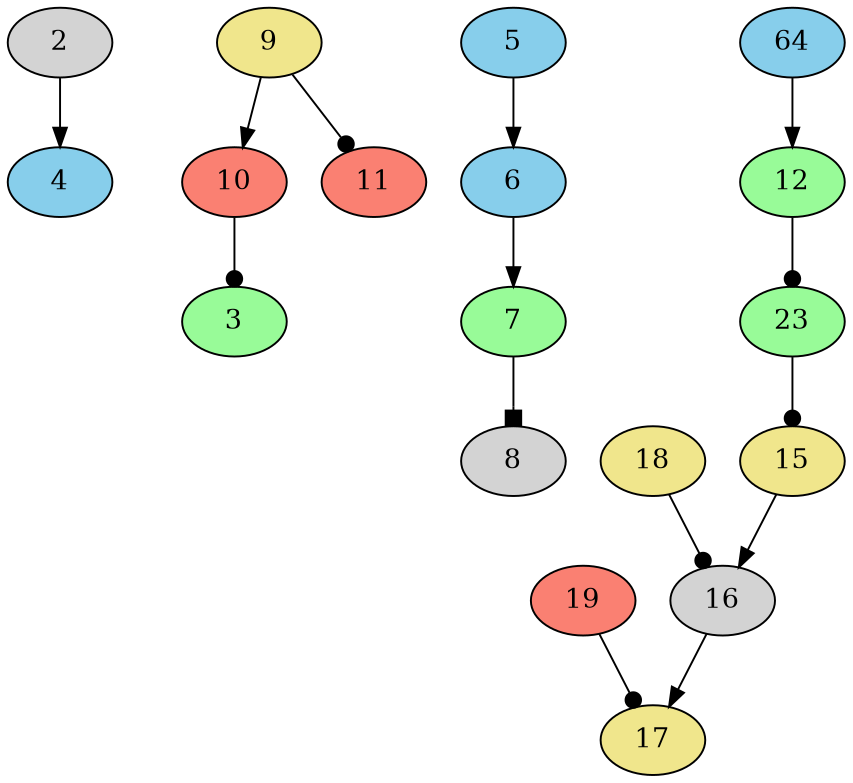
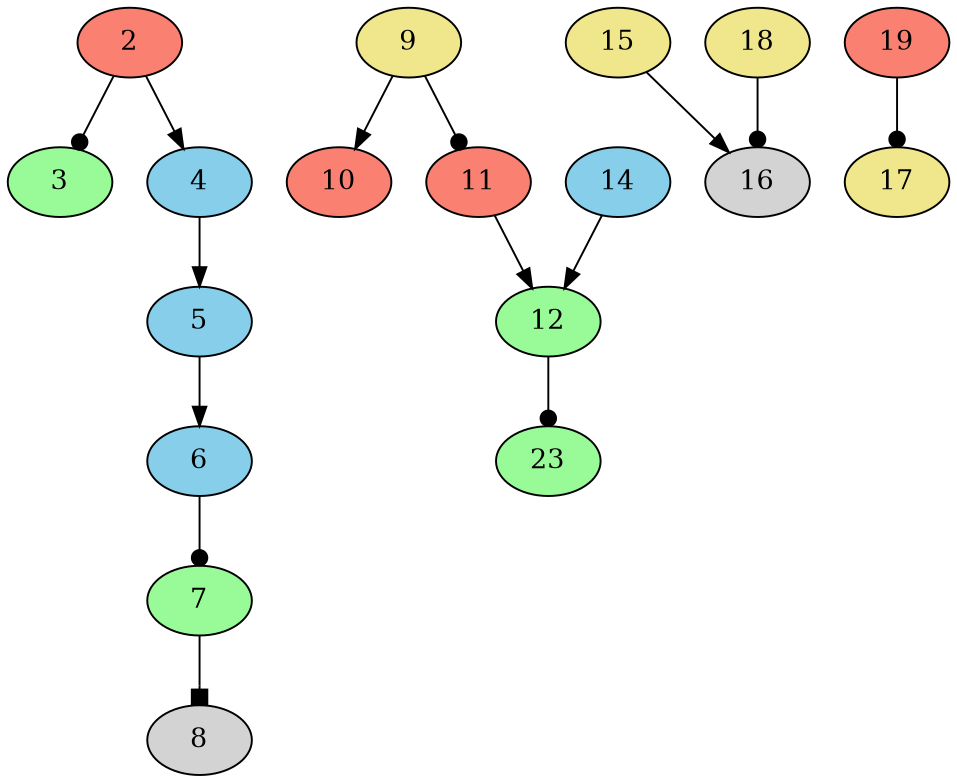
node "2": fillcolor lightgrey -> salmon
node "64": label "64" -> "14"
edge "4" -> "5": added
edge "6" -> "7": arrowhead normal -> dot
edge "11" -> "12": added
edge "10" -> "3": now "2" -> "3"
edge "23" -> "15": removed
edge "16" -> "17": removed
